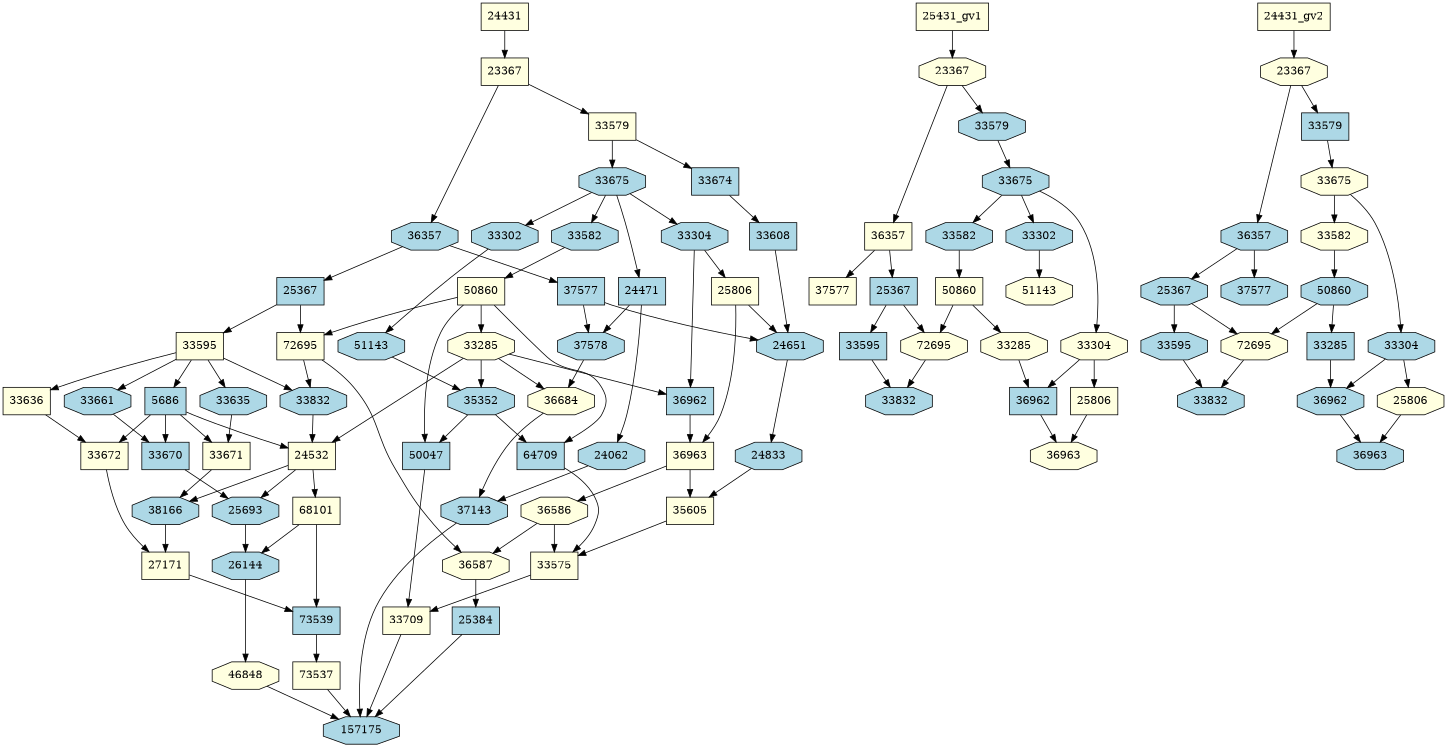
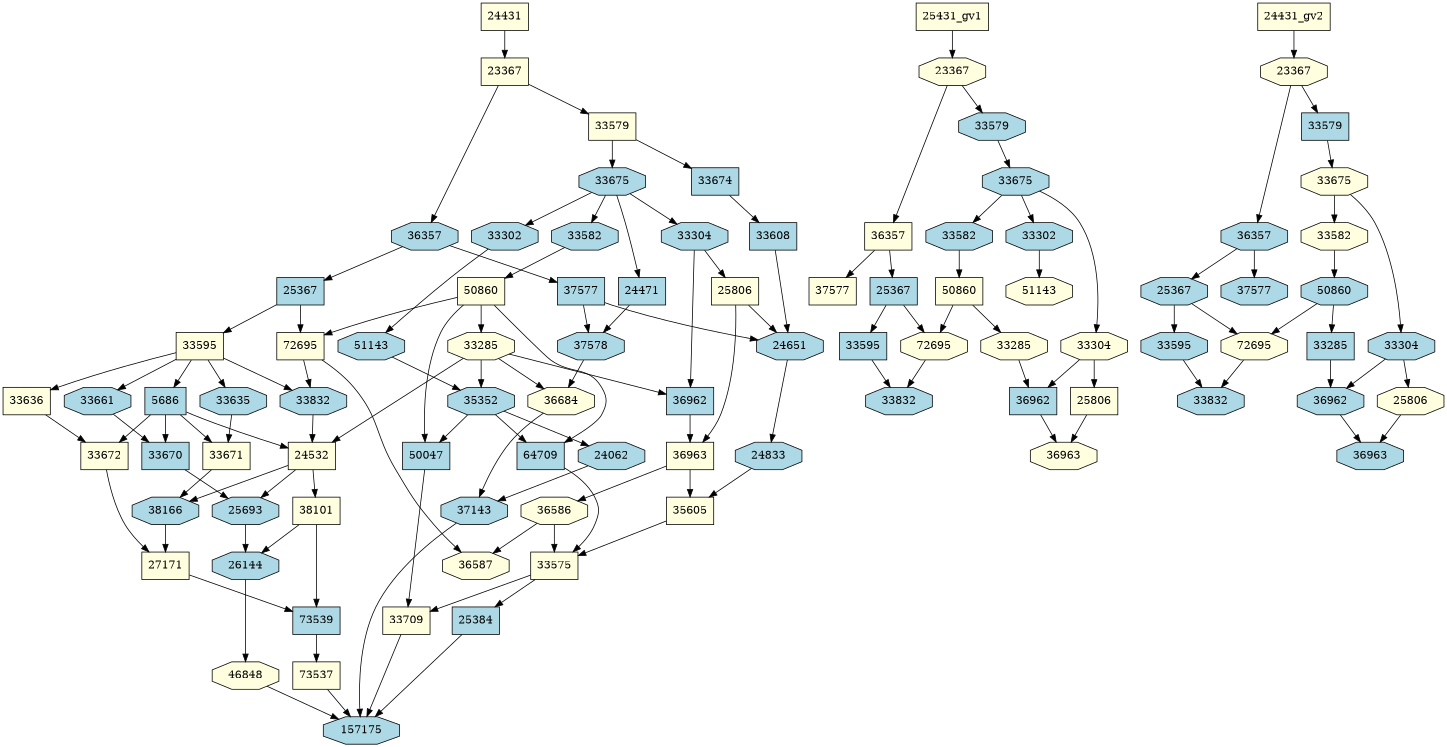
edge "24471" -> "24062": now "35352" -> "24062"
node "68101": label "68101" -> "38101"
edge "36587" -> "25384": now "33575" -> "25384"
